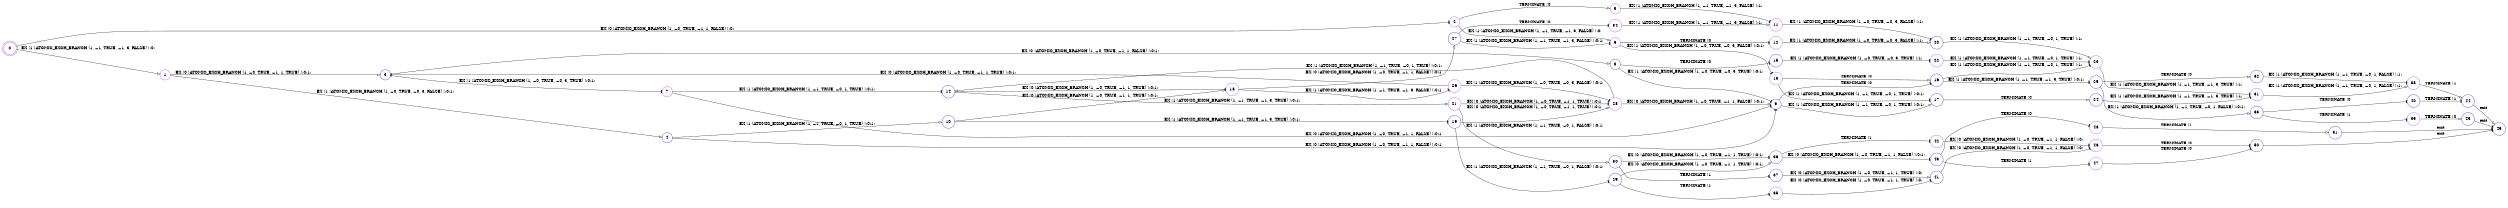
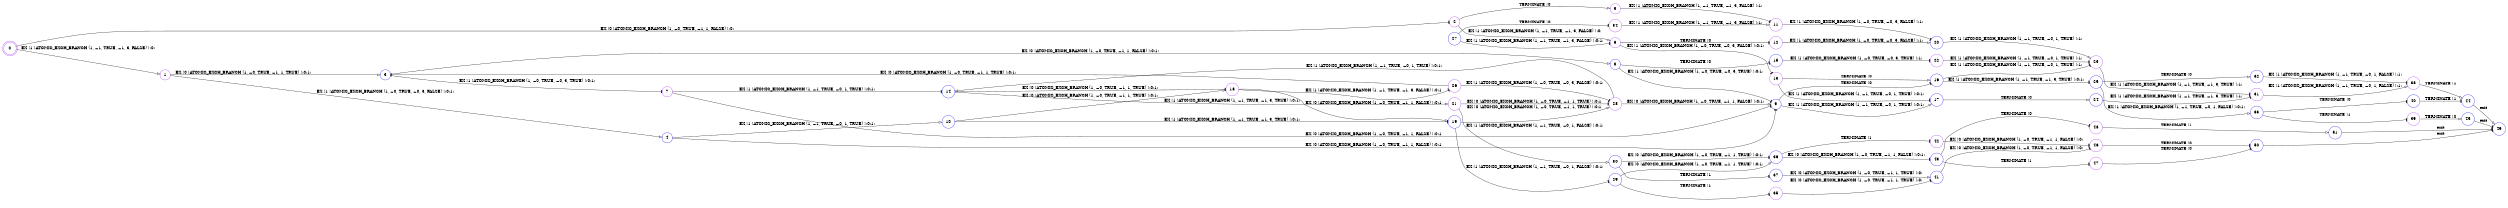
edge "18" -> "27": now "18" -> "19"
